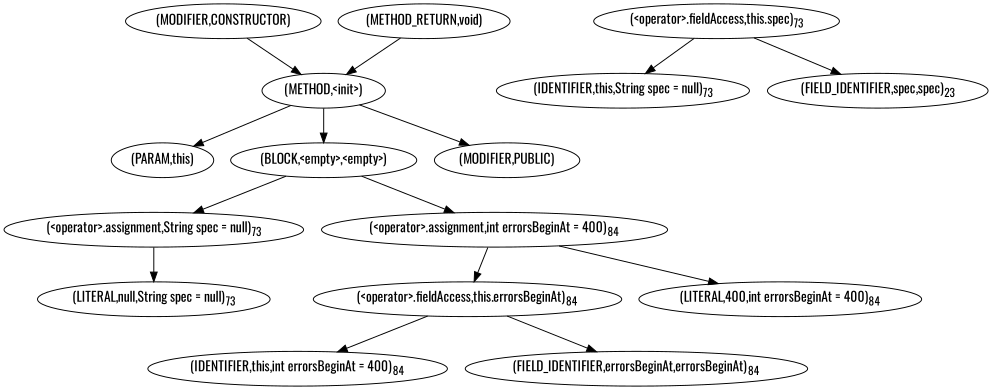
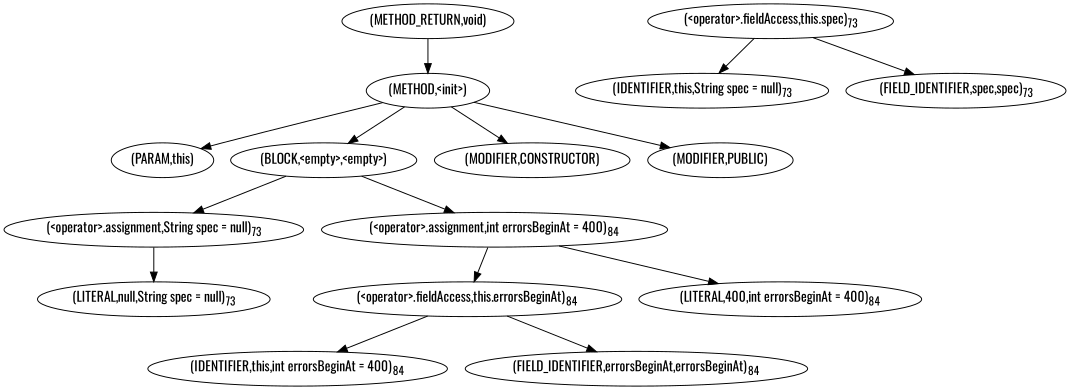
edge "(MODIFIER,CONSTRUCTOR)" -> "(METHOD,<init>)": reversed
node "(FIELD_IDENTIFIER,spec,spec)": text "23" -> "73"
